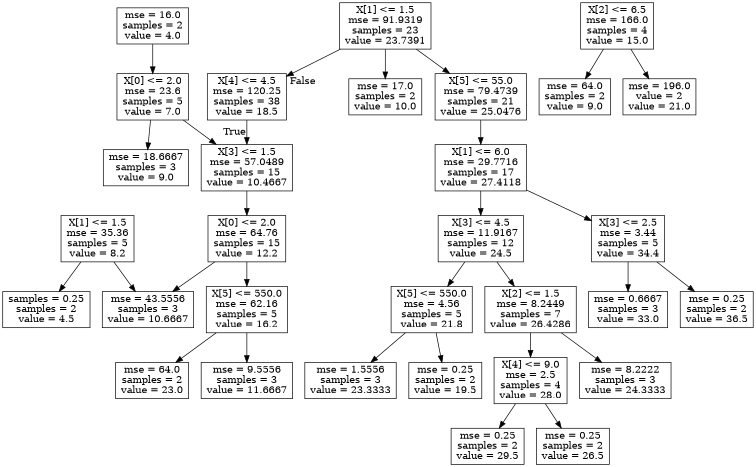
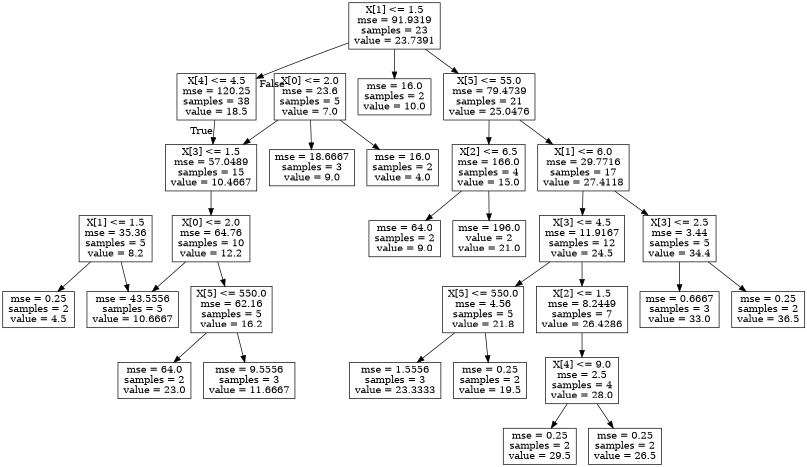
edge "mse = 16.0 samples = 2 value = 4.0" -> "X[0] <= 2.0 mse = 23.6 samples = 5 value = 7.0": reversed
node "mse = 17.0 samples = 2 value = 10.0": label "mse = 17.0 samples = 2 value = 10.0" -> "mse = 16.0 samples = 2 value = 10.0"
edge "X[5] <= 55.0 mse = 79.4739 samples = 21 value = 25.0476" -> "X[2] <= 6.5 mse = 166.0 samples = 4 value = 15.0": added
node "X[0] <= 2.0 mse = 64.76 samples = 15 value = 12.2": label "X[0] <= 2.0 mse = 64.76 samples = 15 value = 12.2" -> "X[0] <= 2.0 mse = 64.76 samples = 10 value = 12.2"
node "samples = 0.25 samples = 2 value = 4.5": label "samples = 0.25 samples = 2 value = 4.5" -> "mse = 0.25 samples = 2 value = 4.5"
node "mse = 43.5556 samples = 3 value = 10.6667": label "mse = 43.5556 samples = 3 value = 10.6667" -> "mse = 43.5556 samples = 5 value = 10.6667"
node "mse = 8.2222 samples = 3 value = 24.3333": removed
